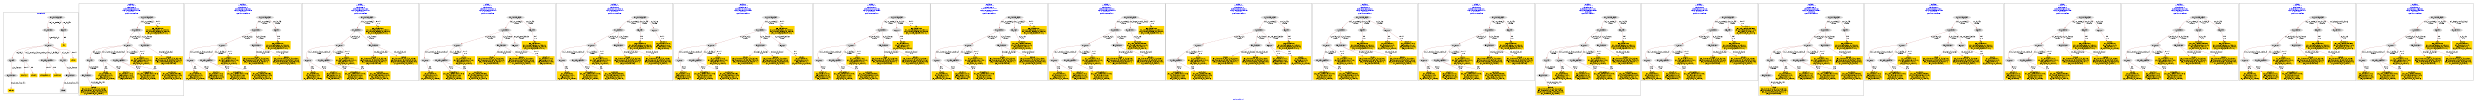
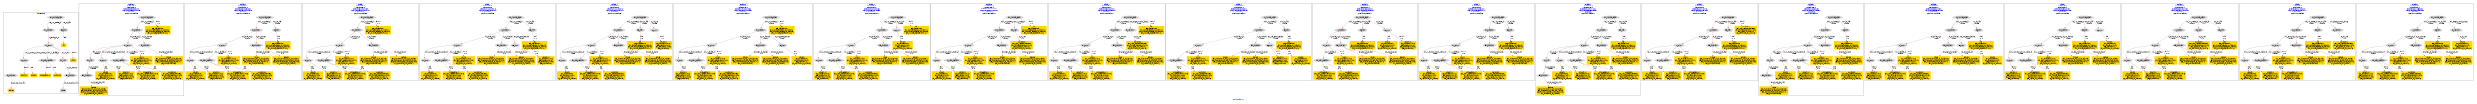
node "E69_Death1": removed
